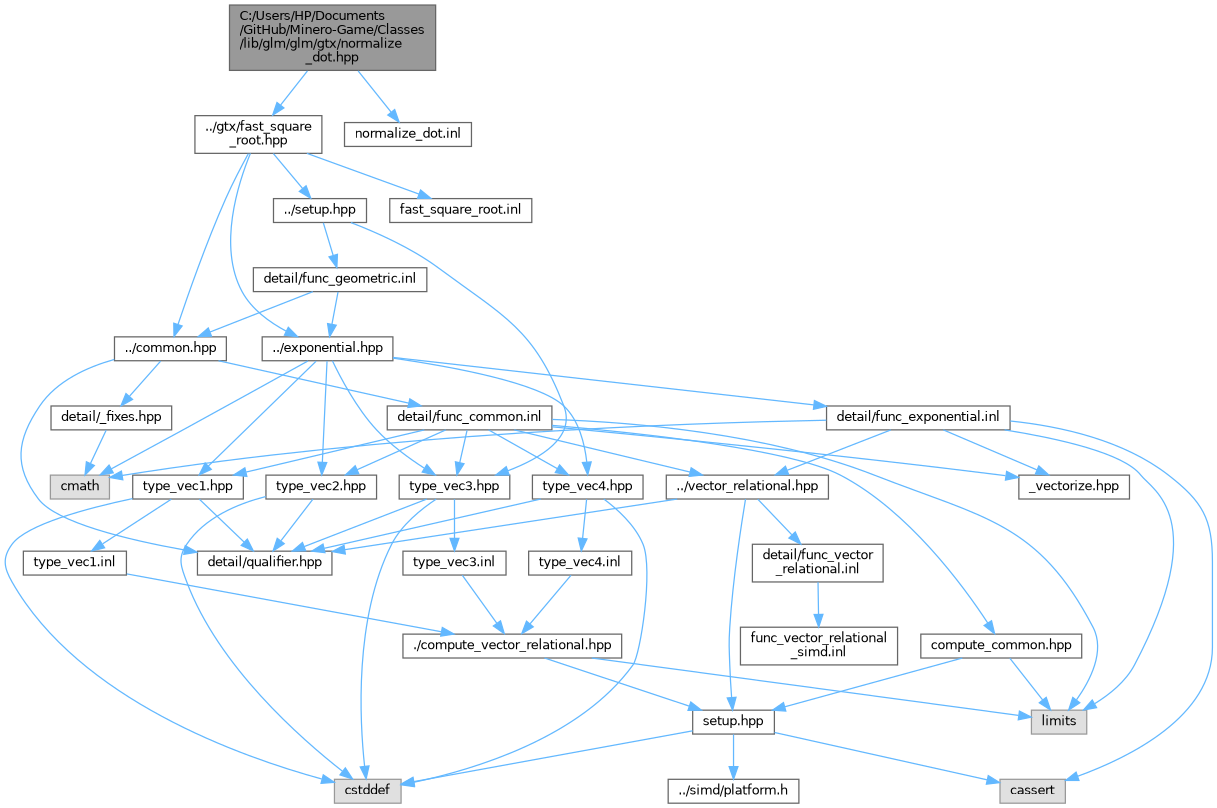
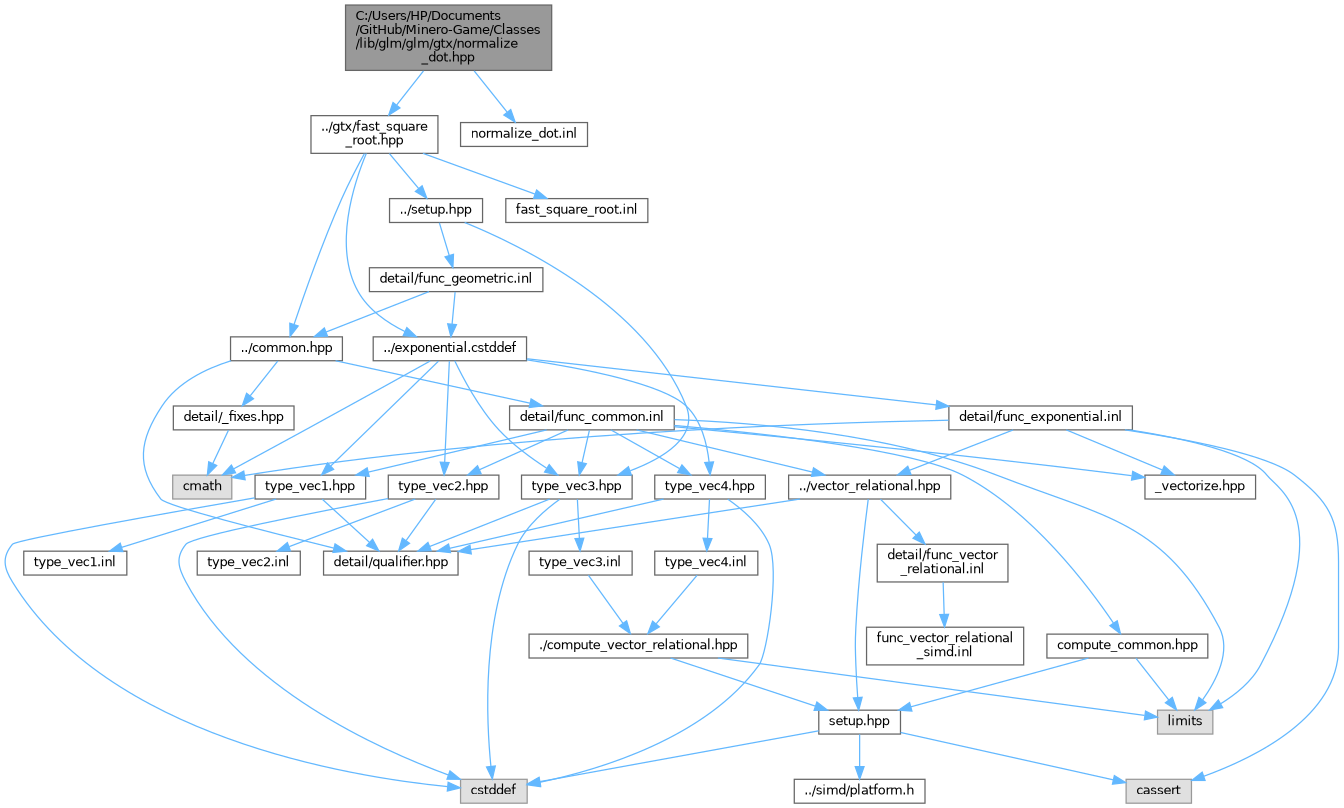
node "../exponential.hpp": label "../exponential.hpp" -> "../exponential.cstddef"
node "type_vec2.inl": added
edge "type_vec1.inl" -> "./compute_vector_relational.hpp": removed
